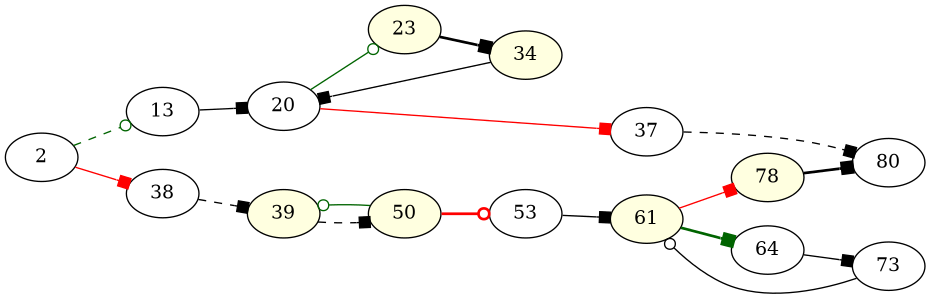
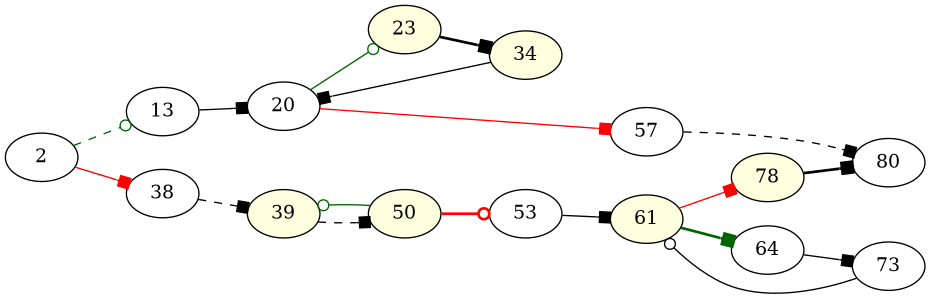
node "37": label "37" -> "57"
